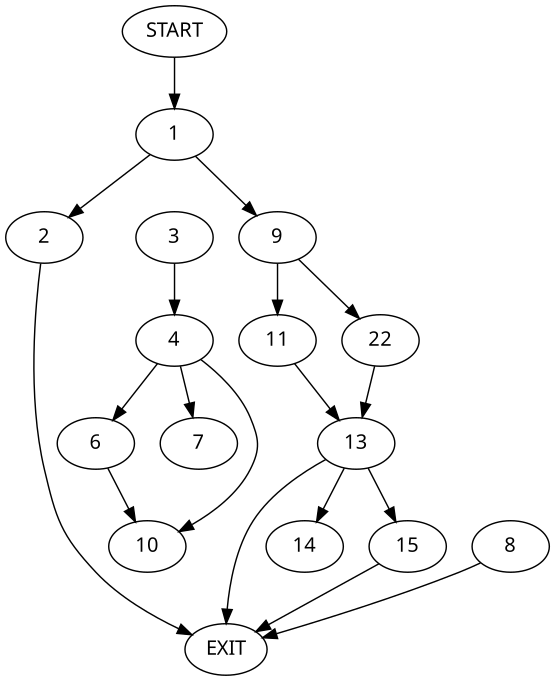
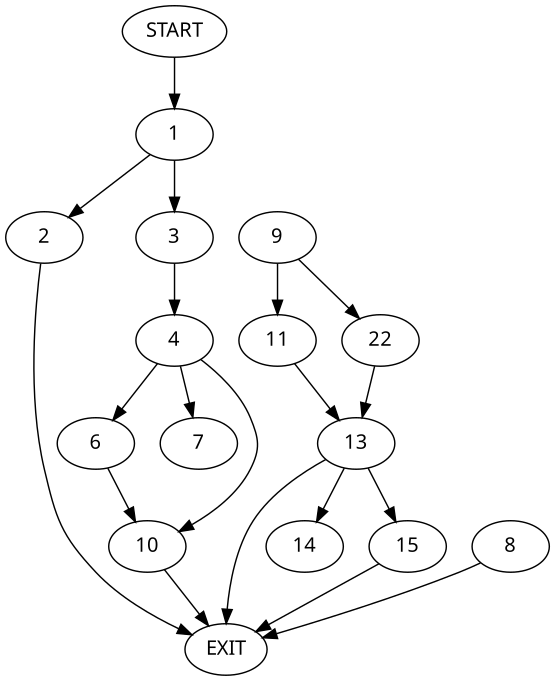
edge "1" -> "9": now "1" -> "3"
edge "10" -> "EXIT": added
